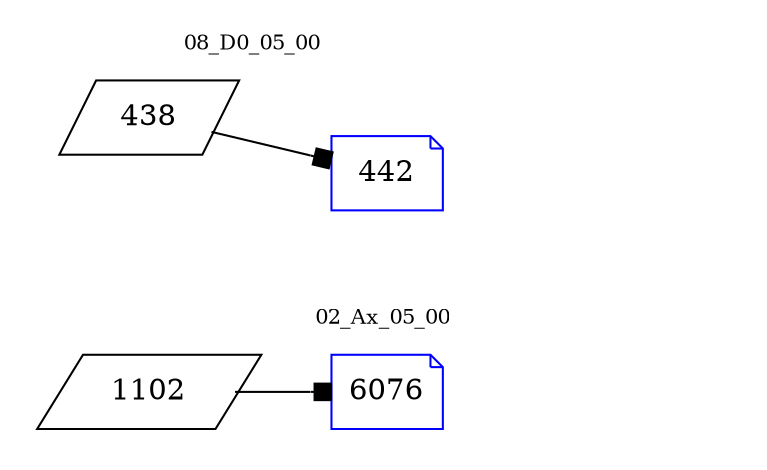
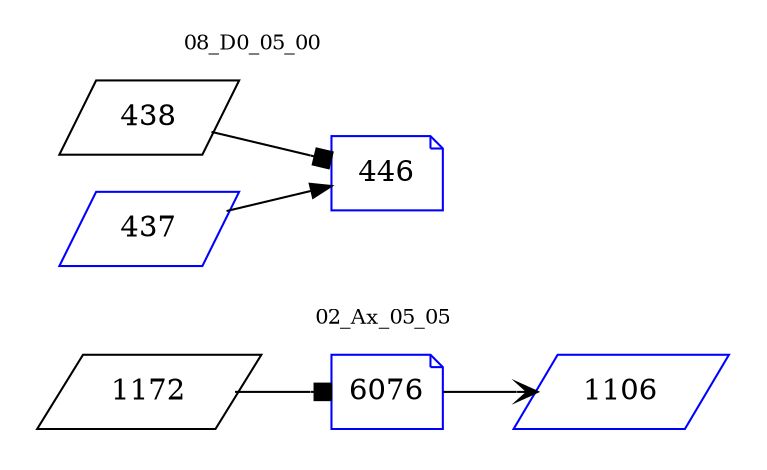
node "442": label "442" -> "446"
node "437": added
cluster "02_Ax_05_00": label "02_Ax_05_00" -> "02_Ax_05_05"
node "1102": label "1102" -> "1172"
node "1106": added
